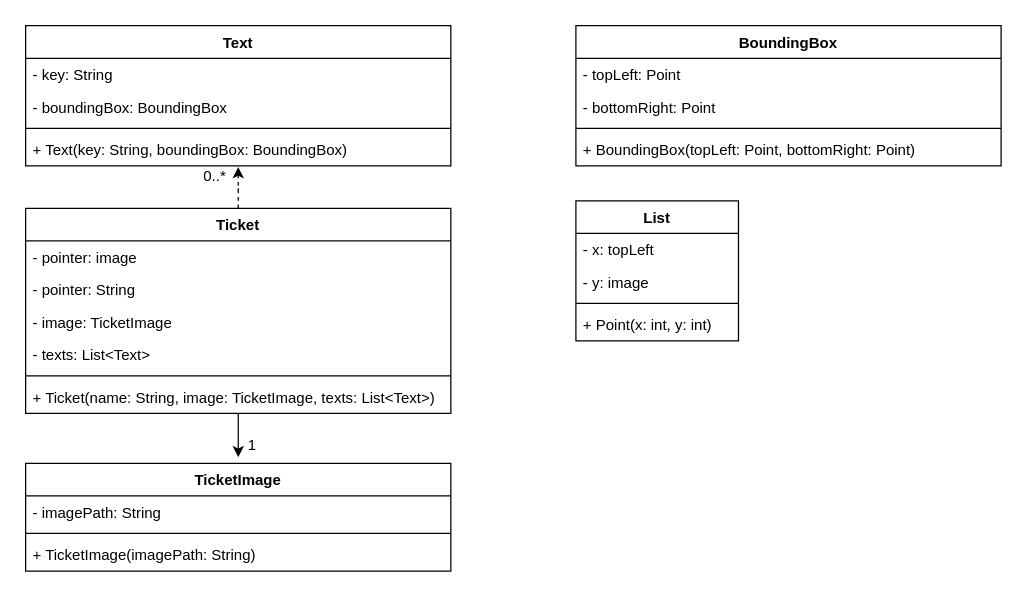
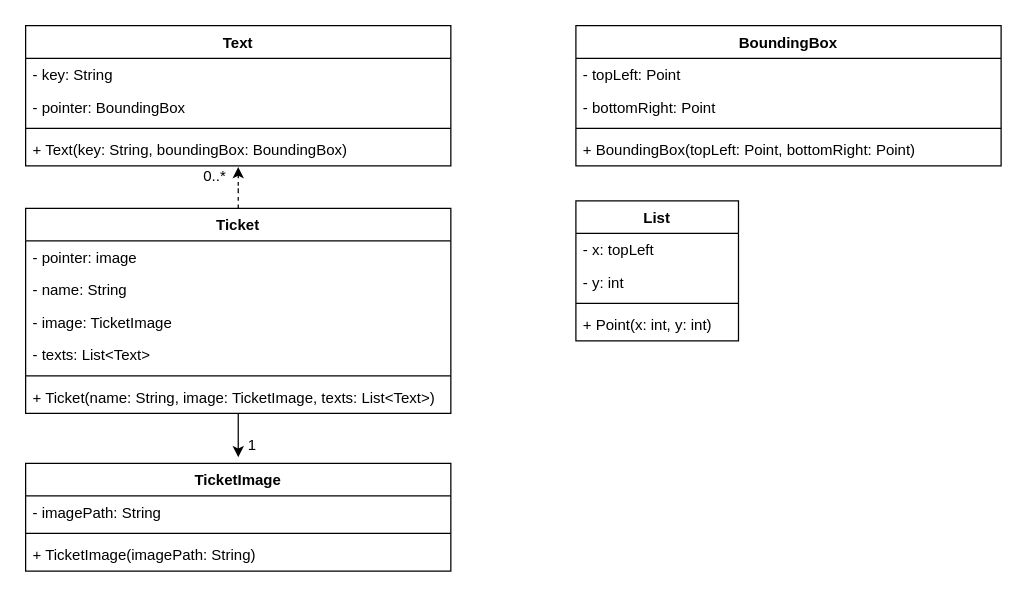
node "- boundingBox: BoundingBox": label "- boundingBox: BoundingBox" -> "- pointer: BoundingBox"
node "- y: image": label "- y: image" -> "- y: int"
node "- pointer: String": label "- pointer: String" -> "- name: String"
